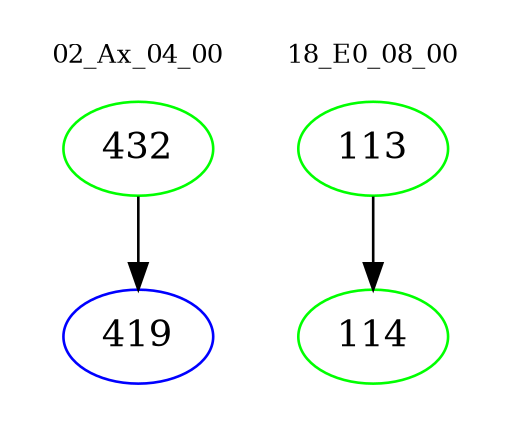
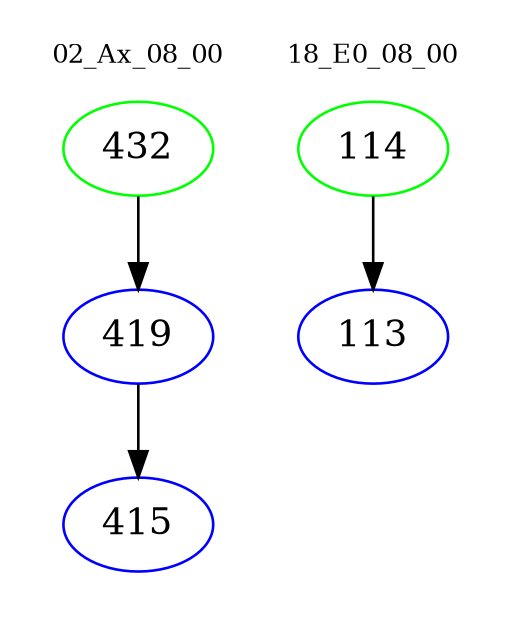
cluster "02_Ax_04_00": label "02_Ax_04_00" -> "02_Ax_08_00"
node "113": color green -> blue
edge "113" -> "114": reversed
node "415": added
